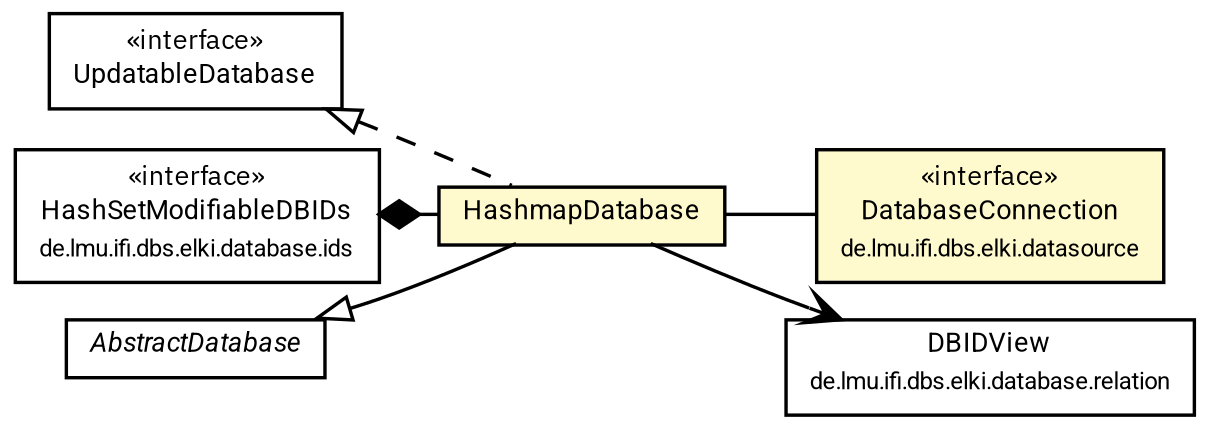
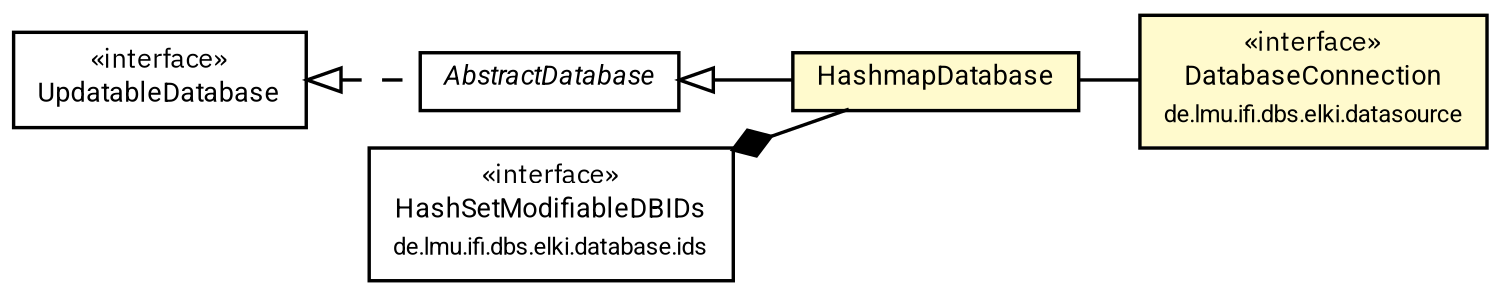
edge "HashmapDatabase" -> "UpdatableDatabase": now "AbstractDatabase" -> "UpdatableDatabase"
node "DBIDView": removed
